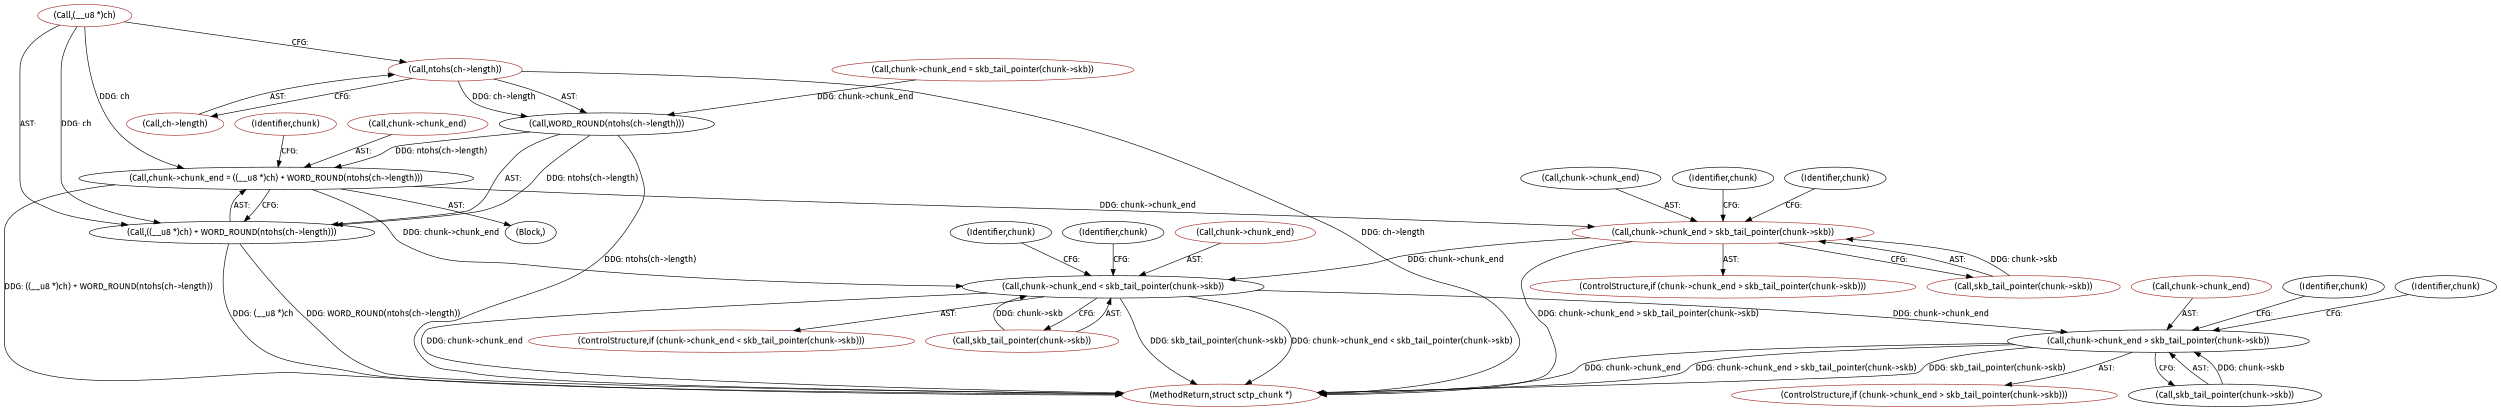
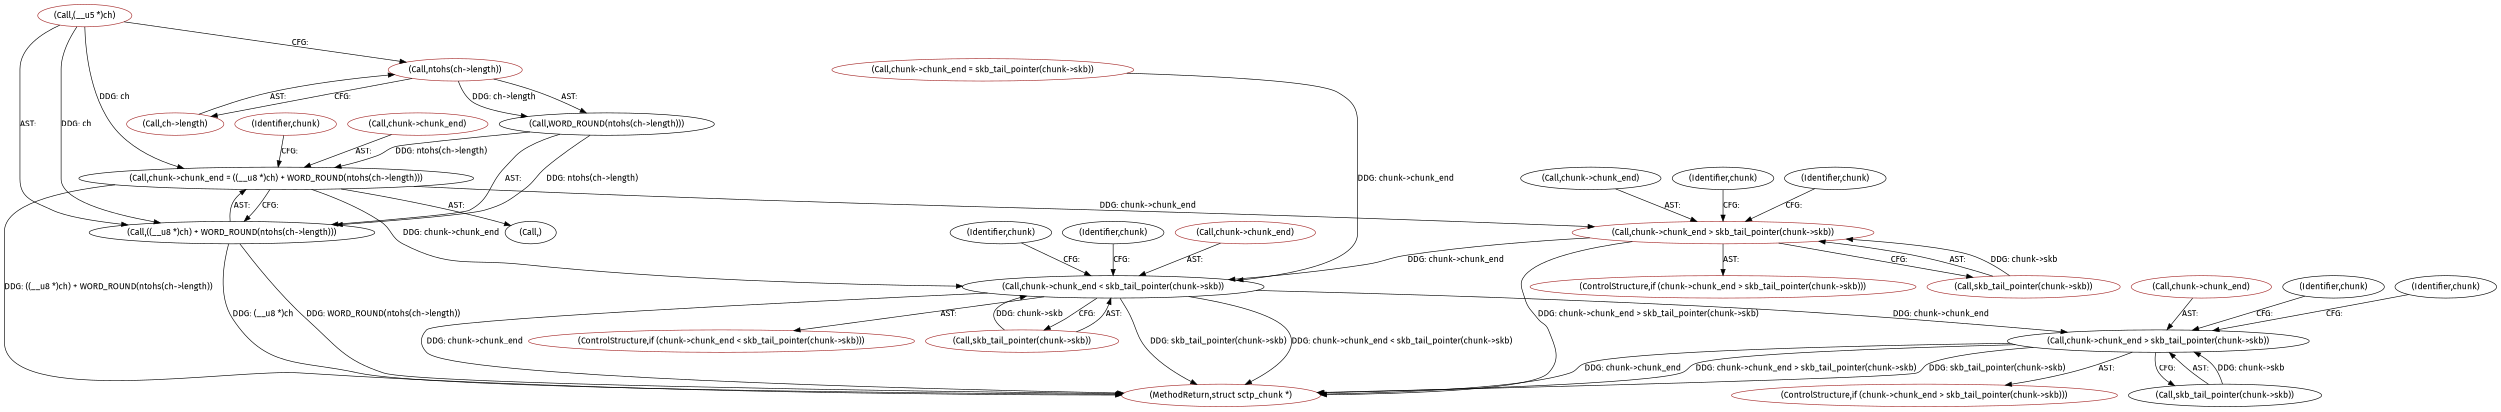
node "(Call,(__u8 *)ch)": label "(Call,(__u8 *)ch)" -> "(Call,(__u5 *)ch)"
edge "(Call,chunk->chunk_end = skb_tail_pointer(chunk->skb))" -> "(Call,WORD_ROUND(ntohs(ch->length)))": now "(Call,chunk->chunk_end = skb_tail_pointer(chunk->skb))" -> "(Call,chunk->chunk_end < skb_tail_pointer(chunk->skb))"
edge "(Call,ntohs(ch->length))" -> "(MethodReturn,struct sctp_chunk *)": removed, label "DDG: ch->length"
node "(Block,)": label "(Block,)" -> "(Call,)"
edge "(Call,WORD_ROUND(ntohs(ch->length)))" -> "(MethodReturn,struct sctp_chunk *)": removed, label "DDG: ntohs(ch->length)"
